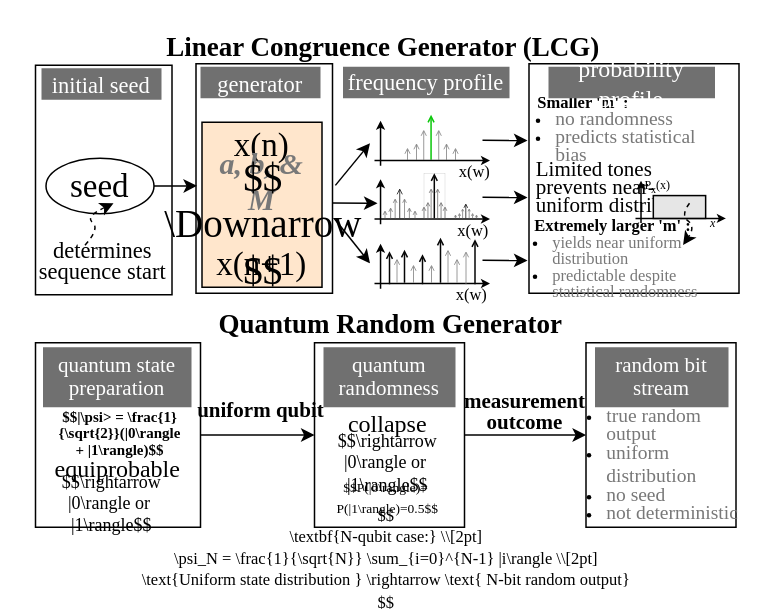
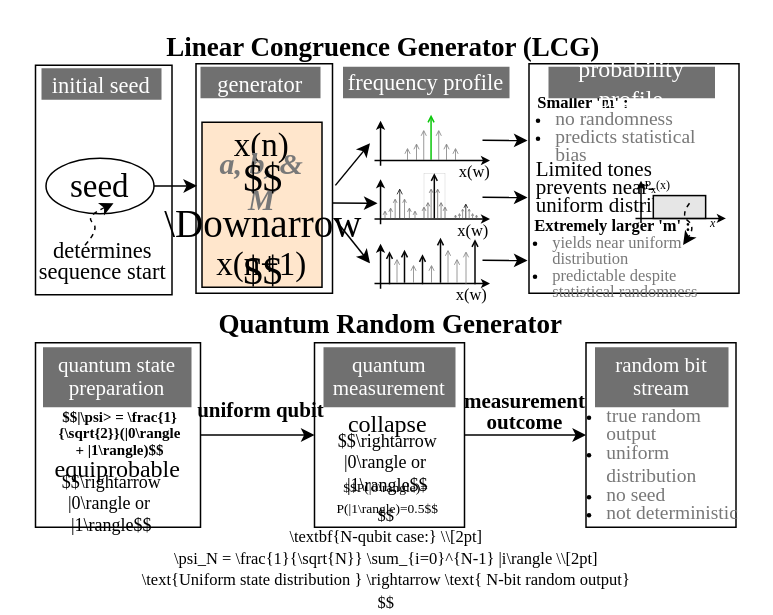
node "quantum randomness": label "quantum randomness" -> "quantum measurement"
